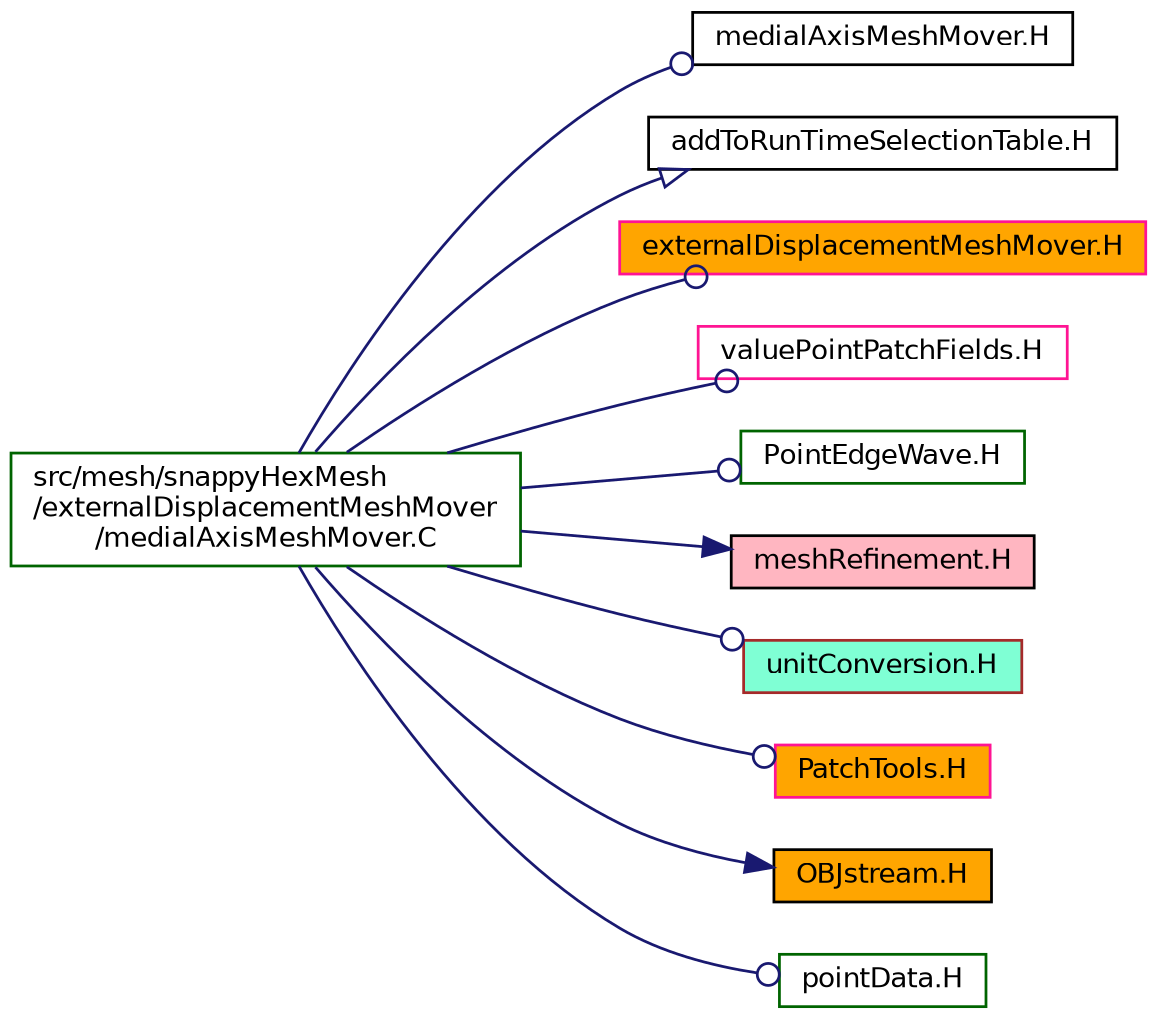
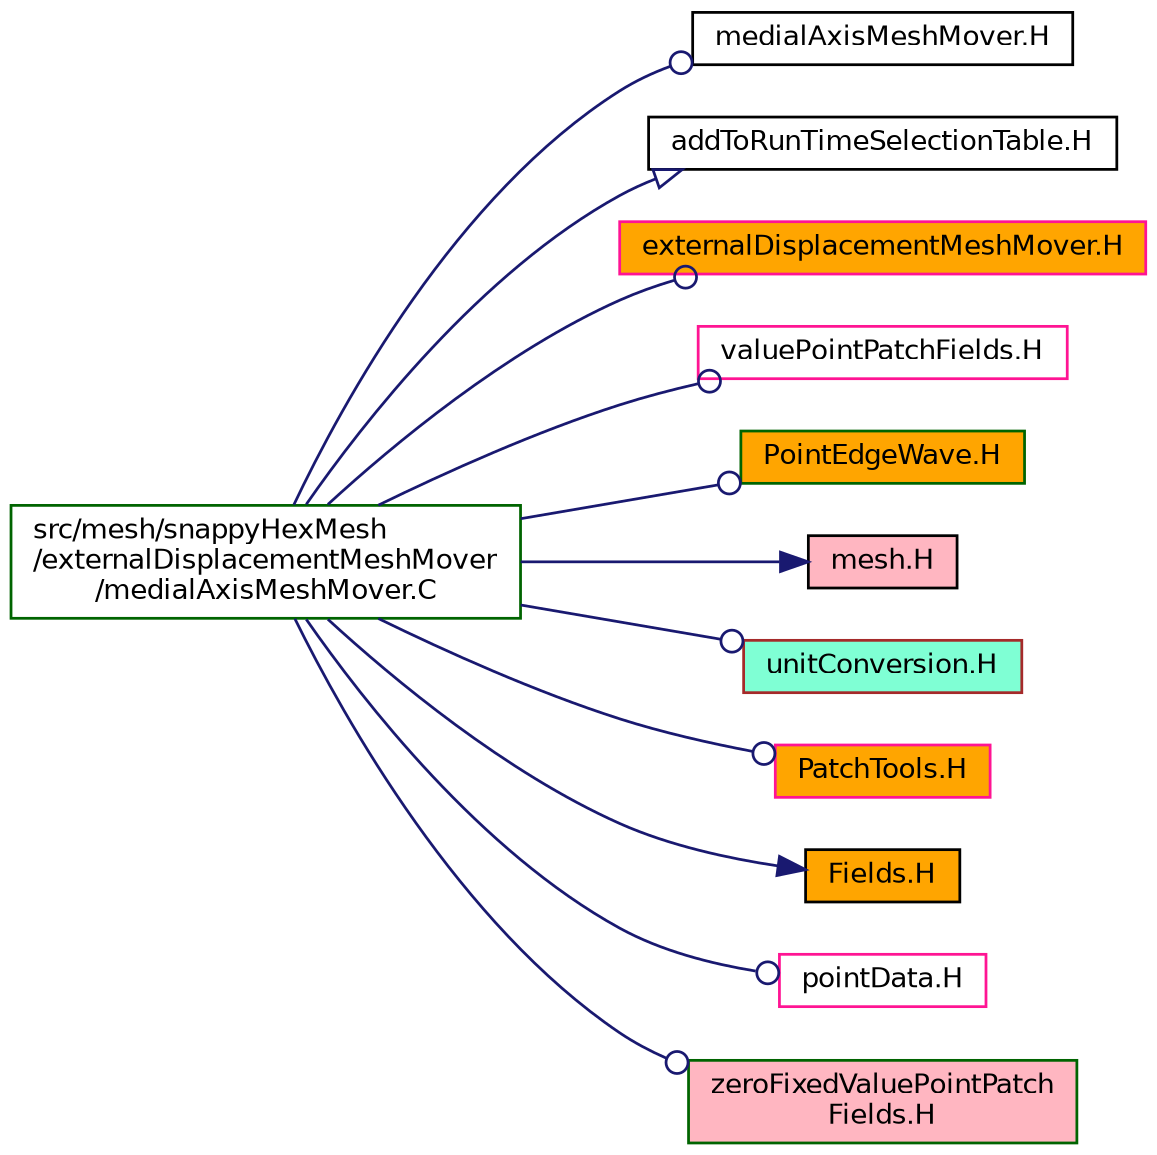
node "PointEdgeWave.H": fillcolor white -> orange
node "meshRefinement.H": label "meshRefinement.H" -> "mesh.H"
node "OBJstream.H": label "OBJstream.H" -> "Fields.H"
node "pointData.H": color darkgreen -> deeppink
node "zeroFixedValuePointPatch Fields.H": added
